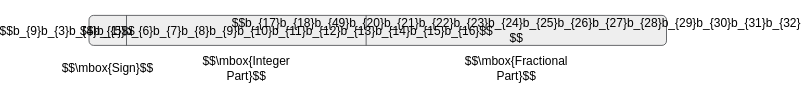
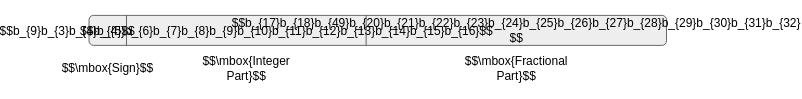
node "$$b_{1}$$": label "$$b_{1}$$" -> "$$b_{4}$$"
